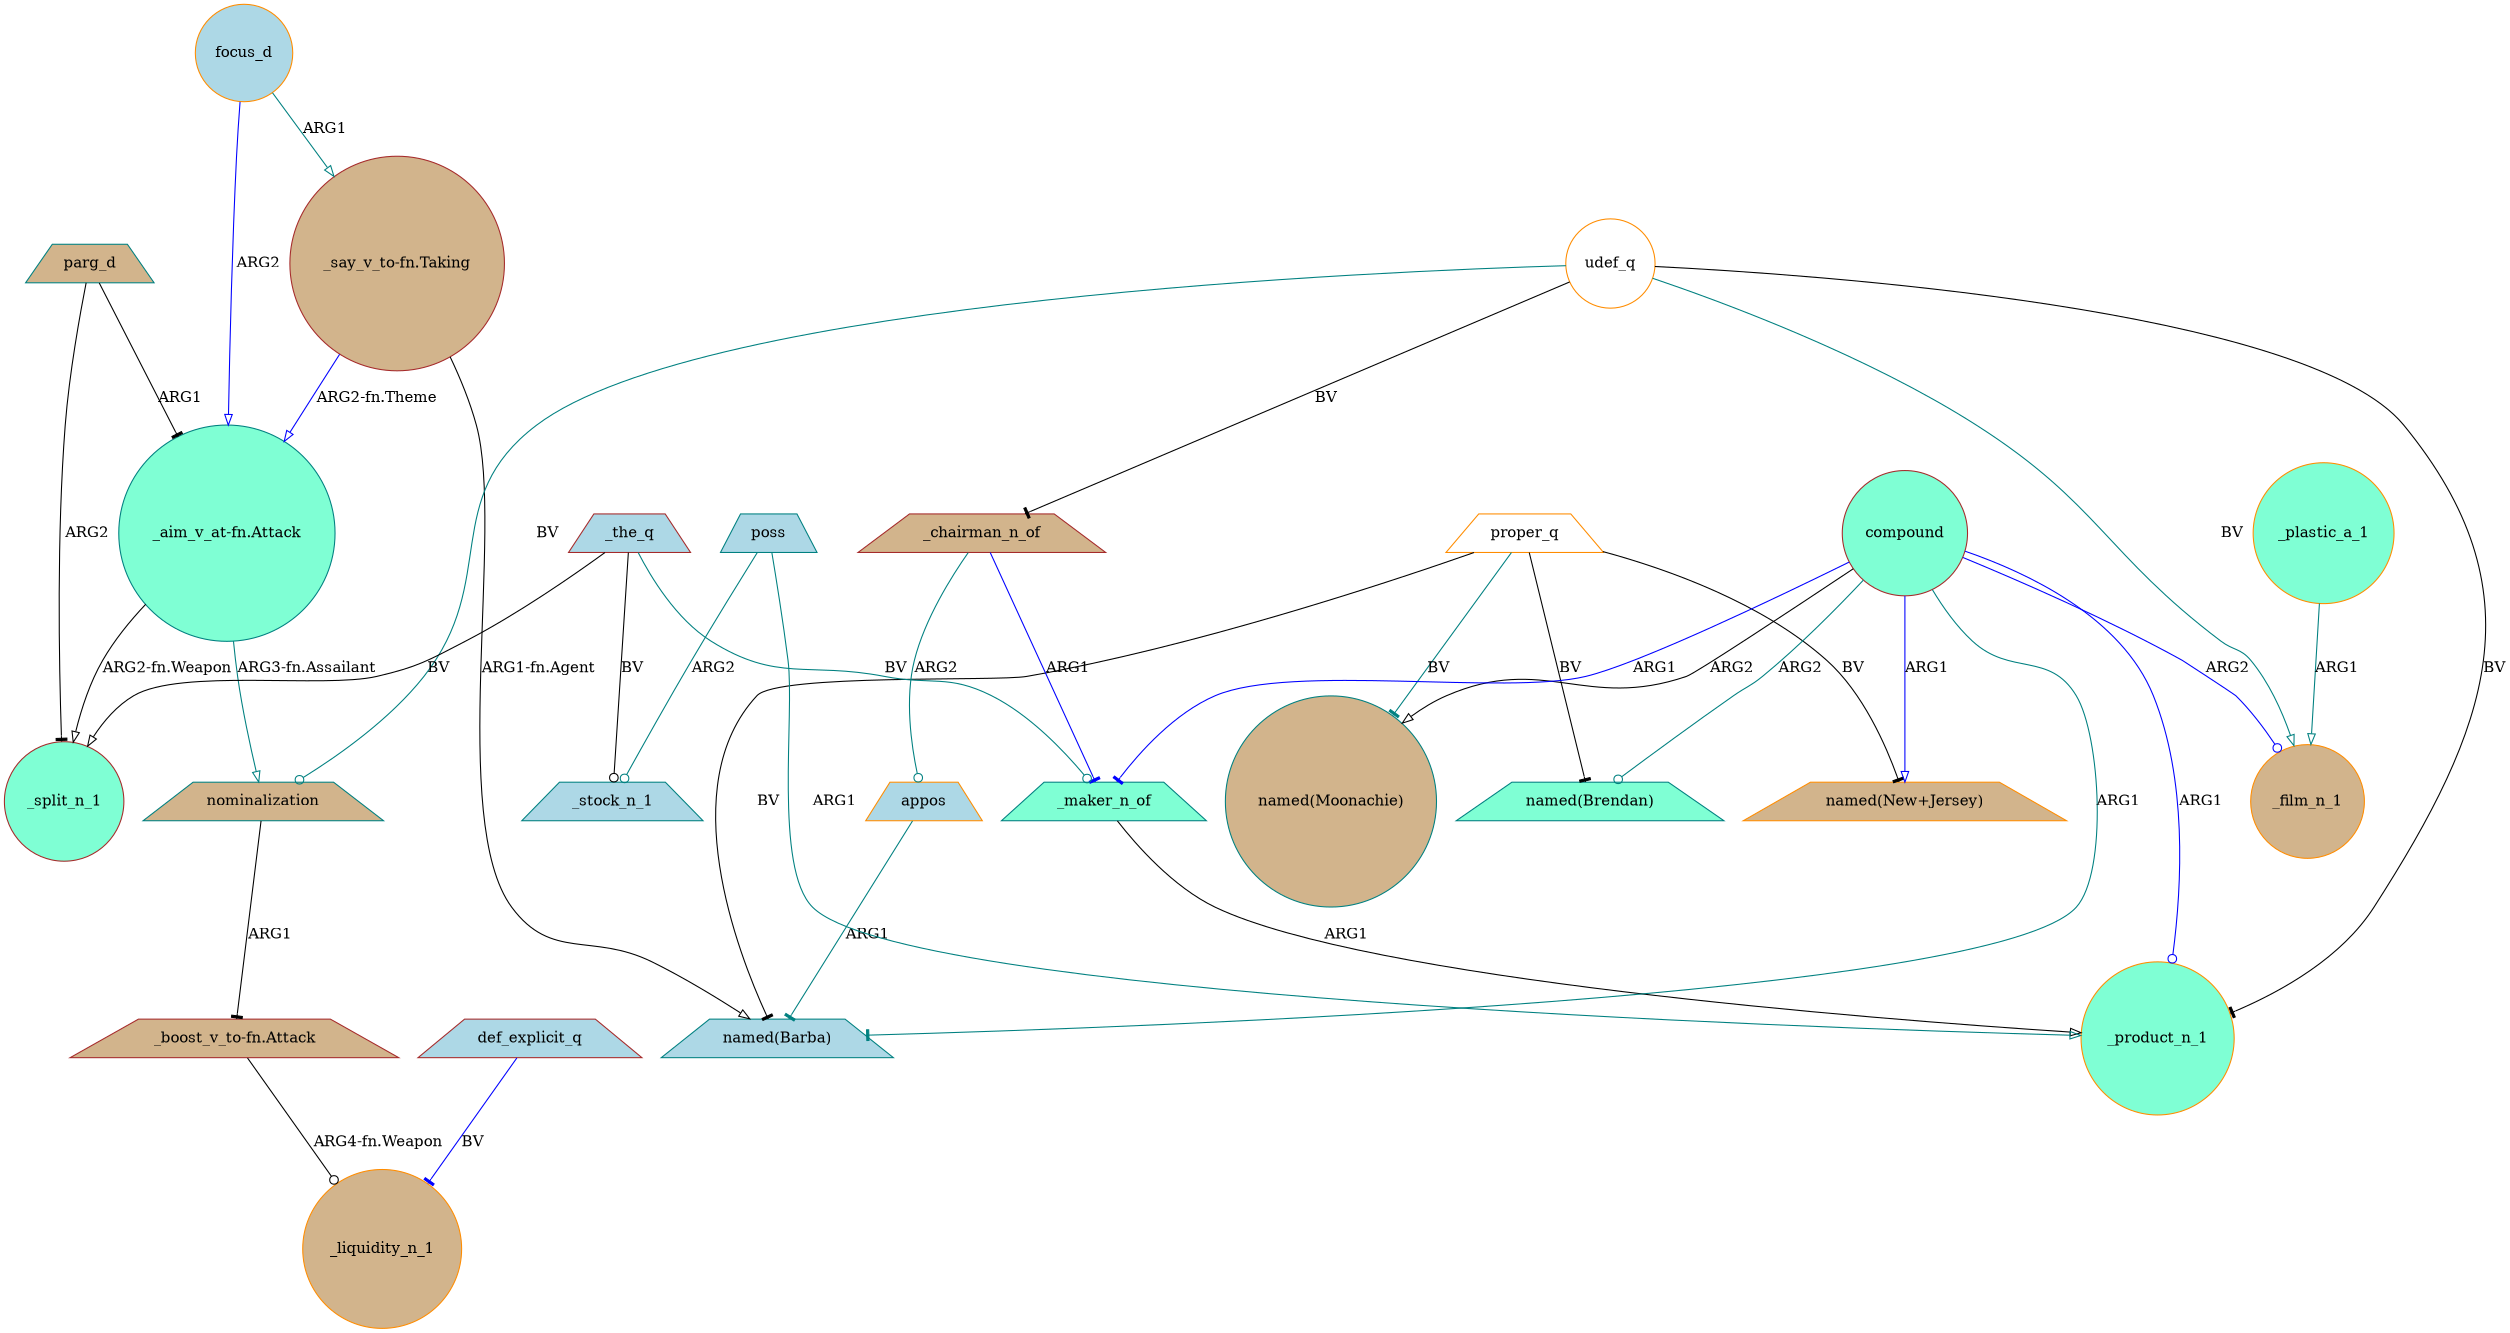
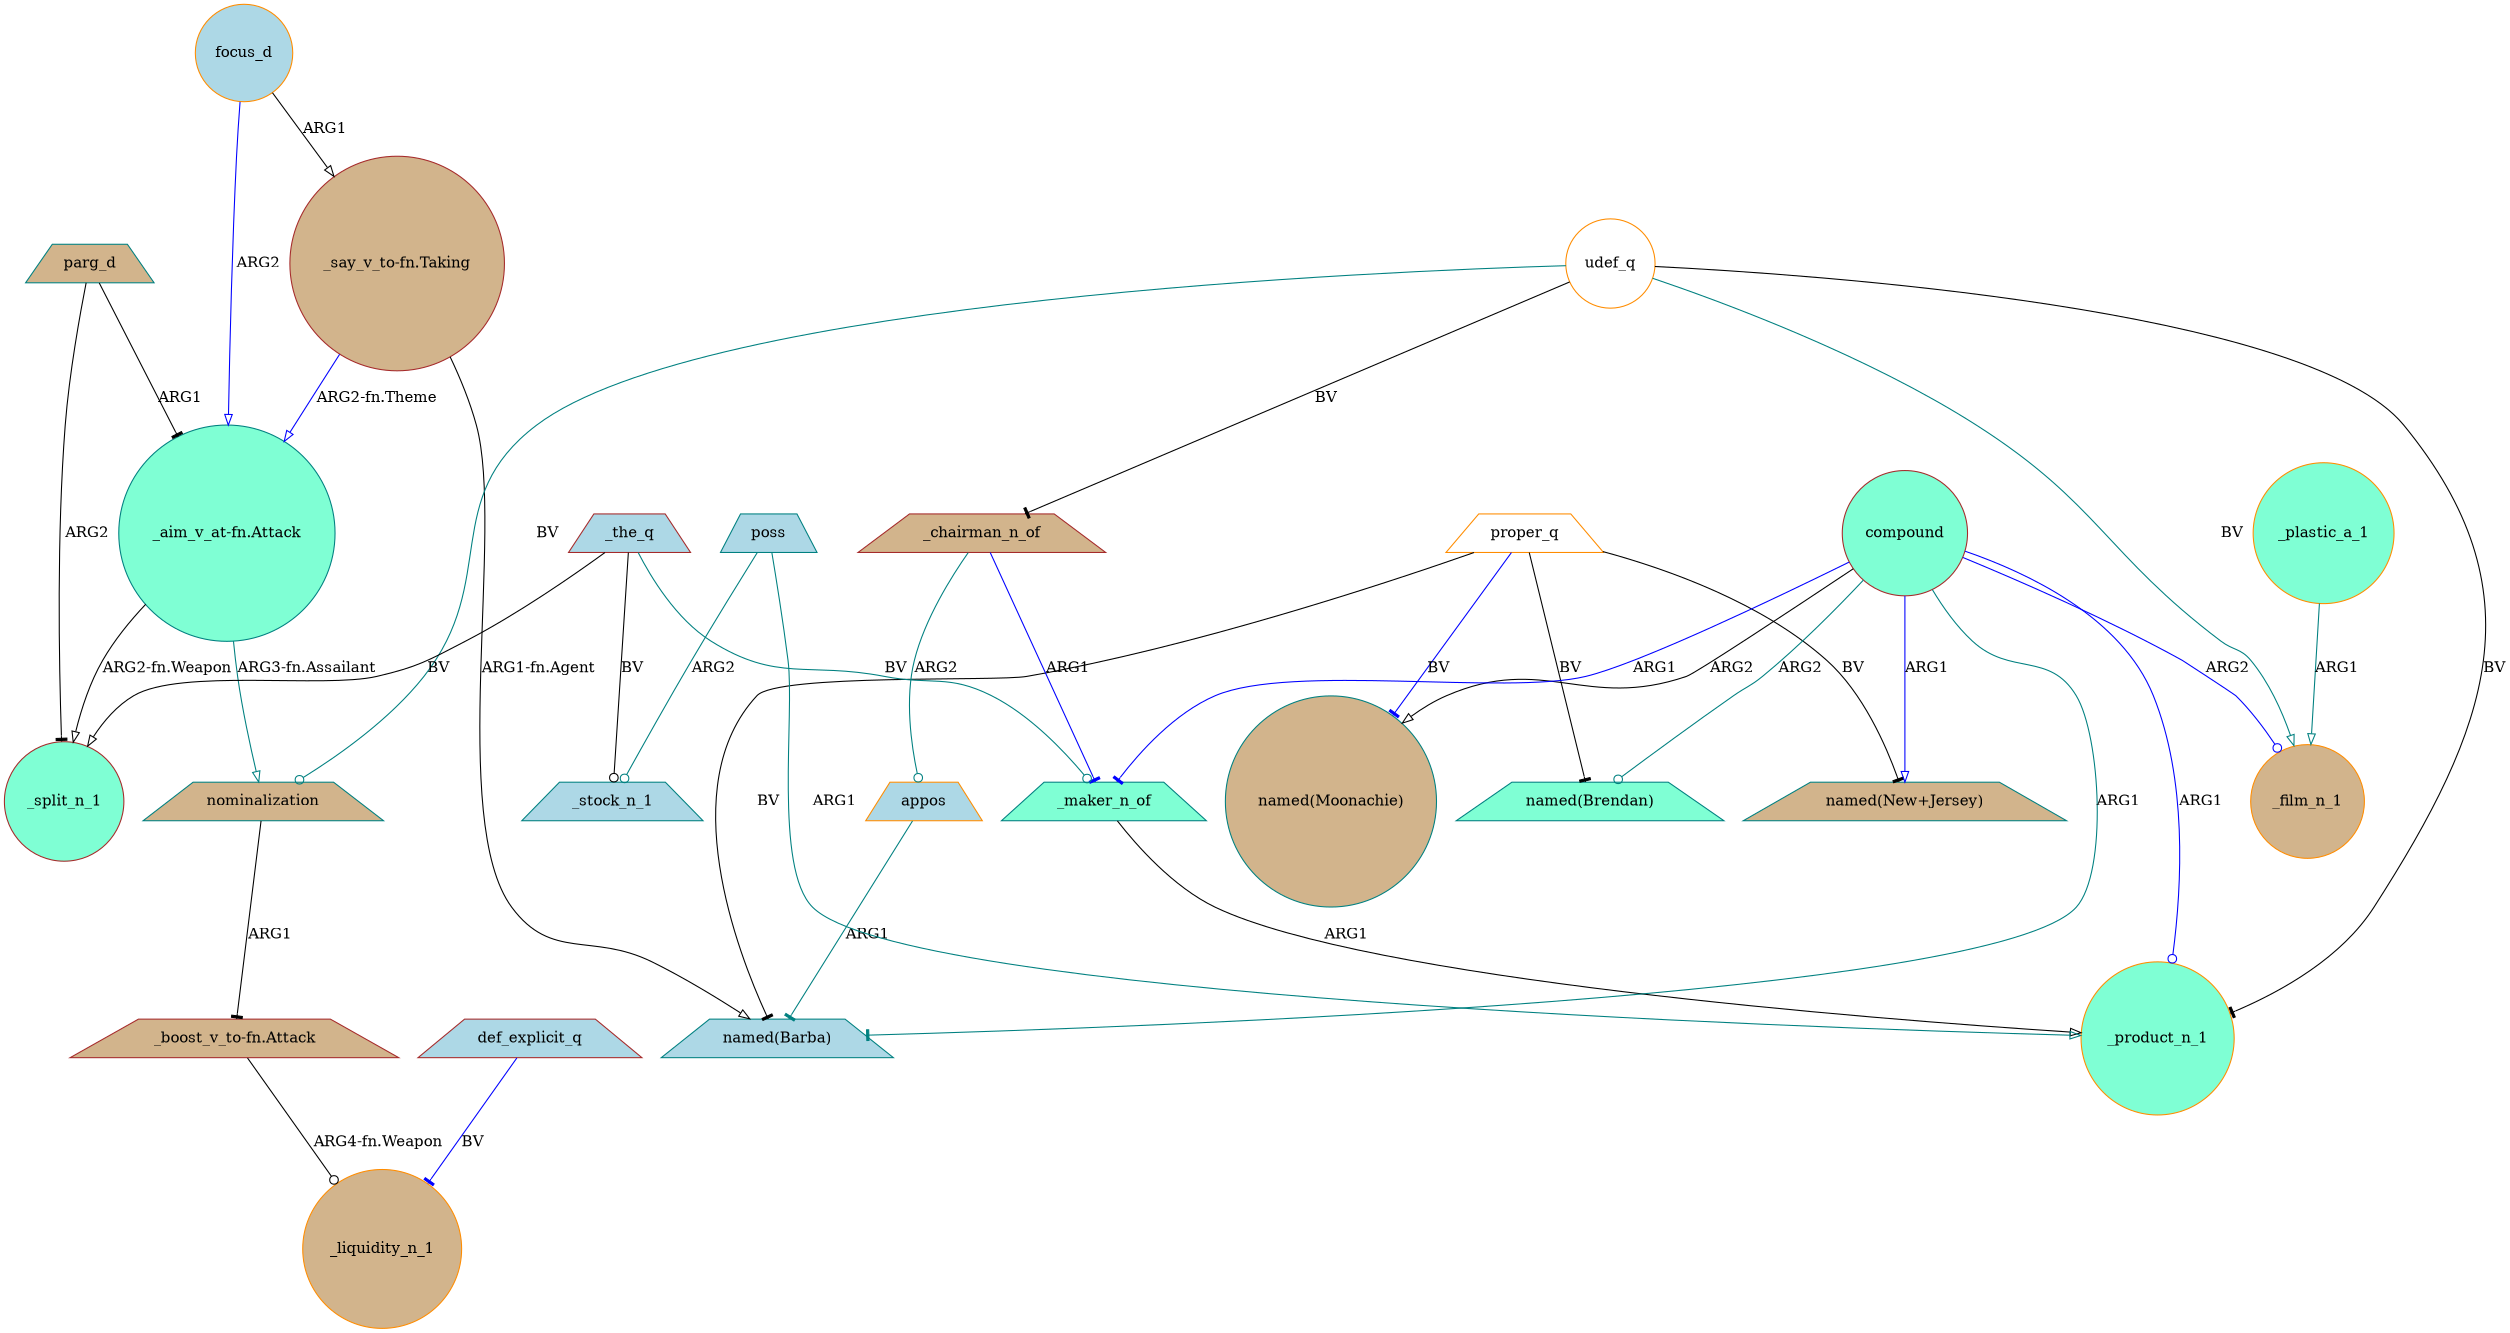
edge "focus_d" -> "_say_v_to-fn.Taking": color teal -> black
edge "proper_q" -> "named(Moonachie)": color teal -> blue
node "named(New+Jersey)": color darkorange -> teal
